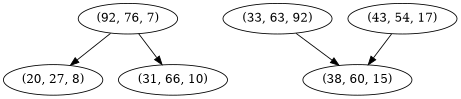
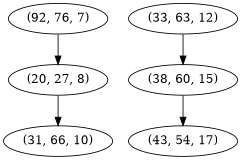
node "(33, 63, 92)": label "(33, 63, 92)" -> "(33, 63, 12)"
edge "(92, 76, 7)" -> "(31, 66, 10)": now "(20, 27, 8)" -> "(31, 66, 10)"
edge "(43, 54, 17)" -> "(38, 60, 15)": reversed
